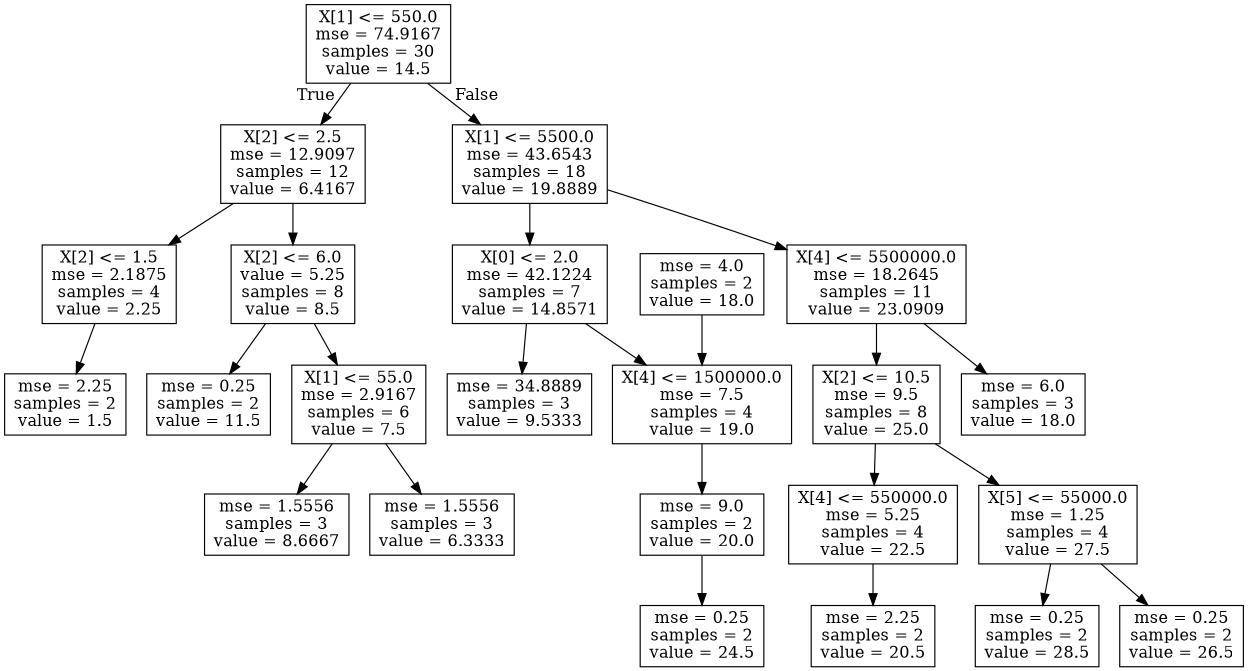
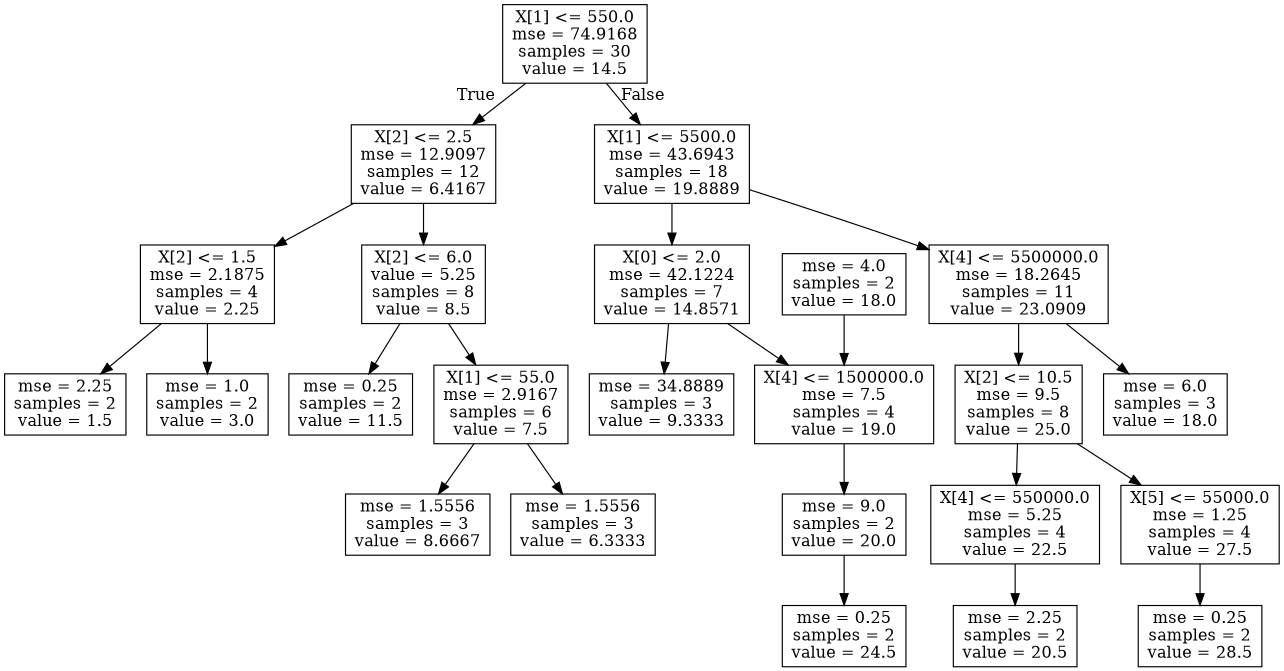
node "X[1] <= 550.0 mse = 74.9167 samples = 30 value = 14.5": label "X[1] <= 550.0 mse = 74.9167 samples = 30 value = 14.5" -> "X[1] <= 550.0 mse = 74.9168 samples = 30 value = 14.5"
node "X[1] <= 5500.0 mse = 43.6543 samples = 18 value = 19.8889": label "X[1] <= 5500.0 mse = 43.6543 samples = 18 value = 19.8889" -> "X[1] <= 5500.0 mse = 43.6943 samples = 18 value = 19.8889"
node "mse = 1.0 samples = 2 value = 3.0": added
node "mse = 34.8889 samples = 3 value = 9.5333": label "mse = 34.8889 samples = 3 value = 9.5333" -> "mse = 34.8889 samples = 3 value = 9.3333"
node "mse = 0.25 samples = 2 value = 26.5": removed
